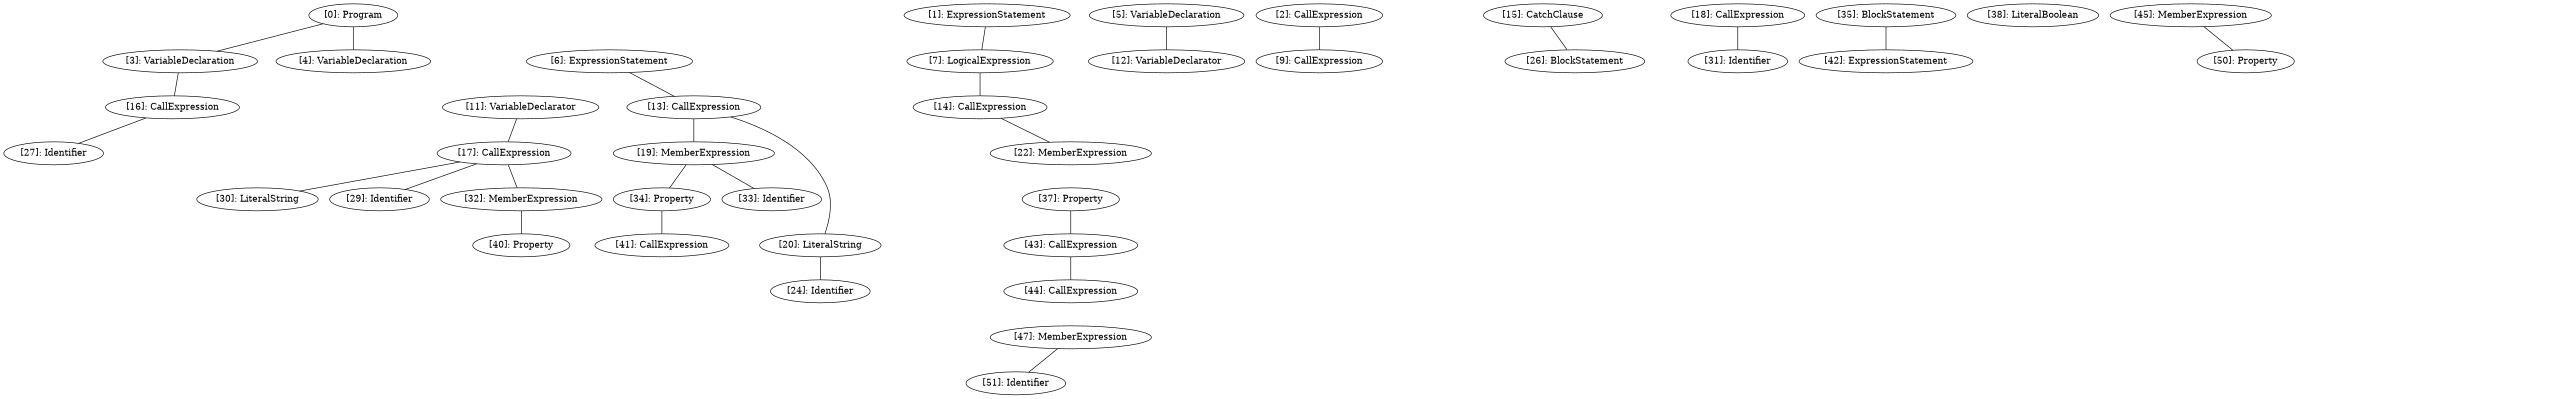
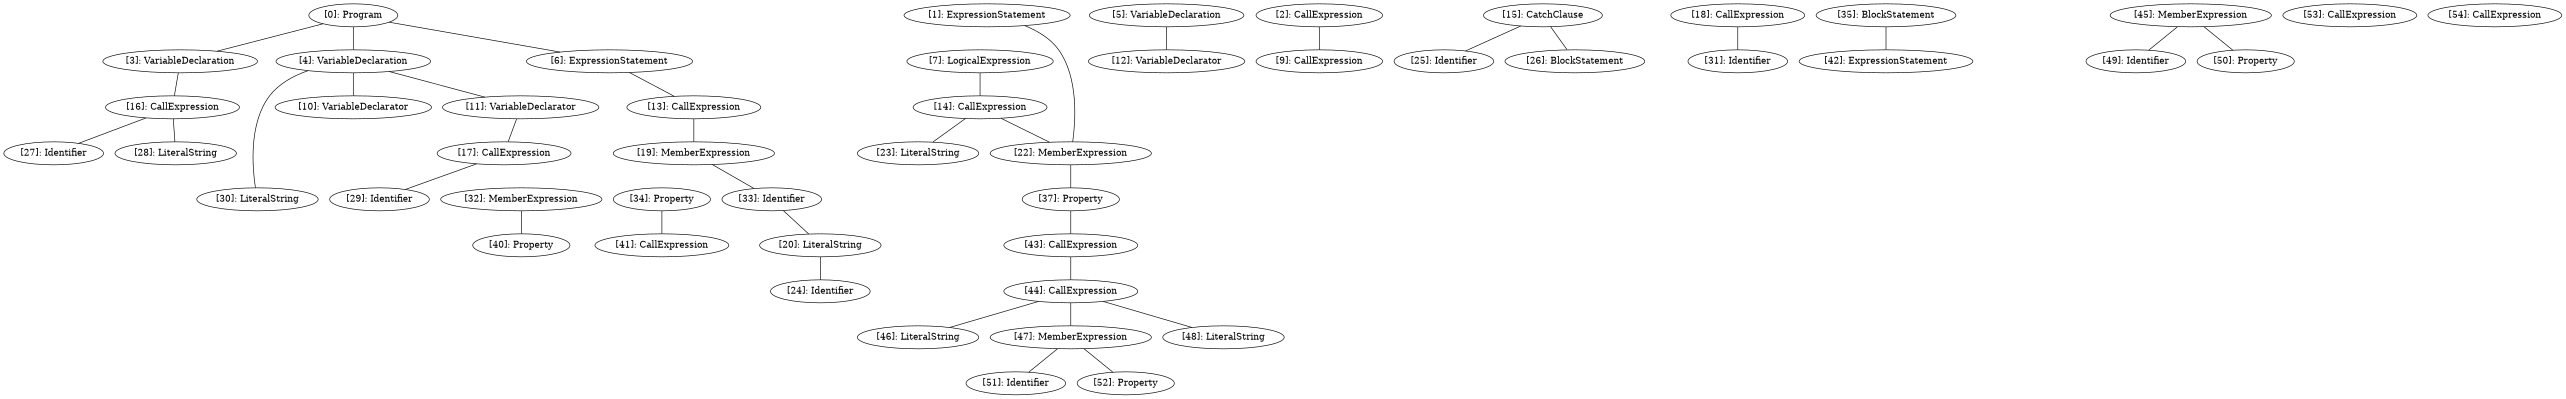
node "[38]: LiteralBoolean": removed
node "[53]: CallExpression": added
node "[54]: CallExpression": added
edge "[0]: Program" -- "[6]: ExpressionStatement": added
edge "[1]: ExpressionStatement" -- "[7]: LogicalExpression": now "[1]: ExpressionStatement" -- "[22]: MemberExpression"
node "[25]: Identifier": added
node "[49]: Identifier": added
edge "[4]: VariableDeclaration" -- "[11]: VariableDeclarator": added
node "[10]: VariableDeclarator": added
node "[28]: LiteralString": added
node "[23]: LiteralString": added
edge "[13]: CallExpression" -- "[20]: LiteralString": now "[33]: Identifier" -- "[20]: LiteralString"
edge "[17]: CallExpression" -- "[32]: MemberExpression": removed
edge "[19]: MemberExpression" -- "[34]: Property": removed
edge "[22]: MemberExpression" -- "[37]: Property": added
edge "[17]: CallExpression" -- "[30]: LiteralString": now "[4]: VariableDeclaration" -- "[30]: LiteralString"
edge "[44]: CallExpression" -- "[47]: MemberExpression": added
node "[46]: LiteralString": added
node "[48]: LiteralString": added
node "[52]: Property": added
